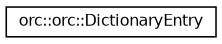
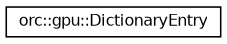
node "orc::orc::DictionaryEntry": label "orc::orc::DictionaryEntry" -> "orc::gpu::DictionaryEntry"
